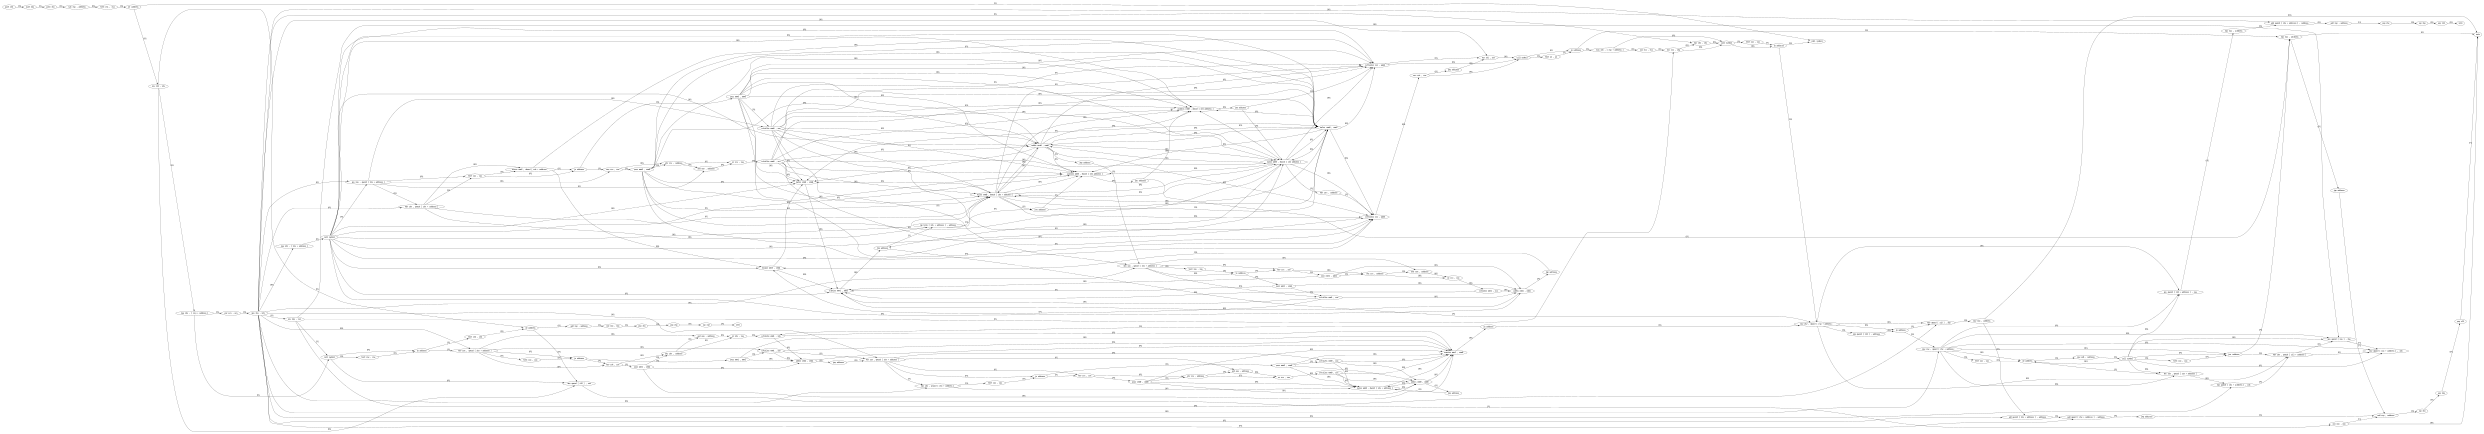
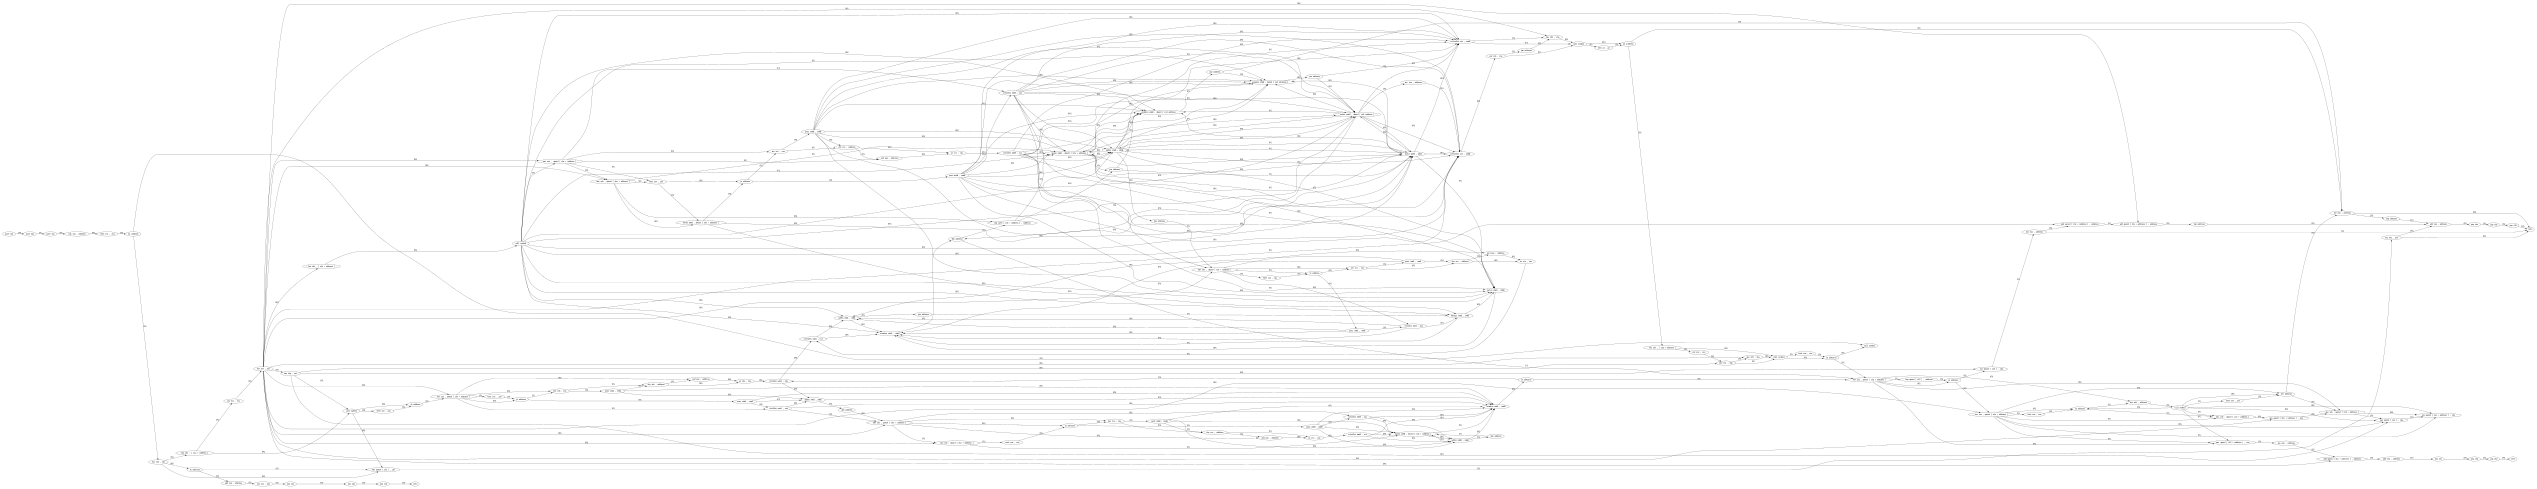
edge "mov r12 , qword [ rsp + address ]" -> "mov qword [ r12 ] , rbp": now "mov r12 , qword [ rsp + address ]" -> "mov edi , address"
edge "cvtsi2ss xmm1 , rdx" -> "ucomiss xmm1 , xmm0": now "cvtsi2ss xmm1 , rdx" -> "cvtsi2ss xmm1 , rcx"
node "test r12 , r12": removed
